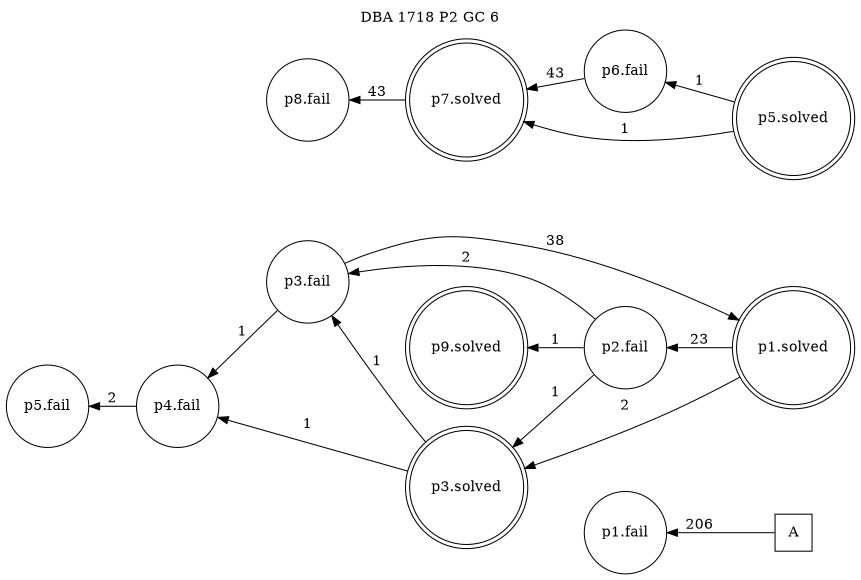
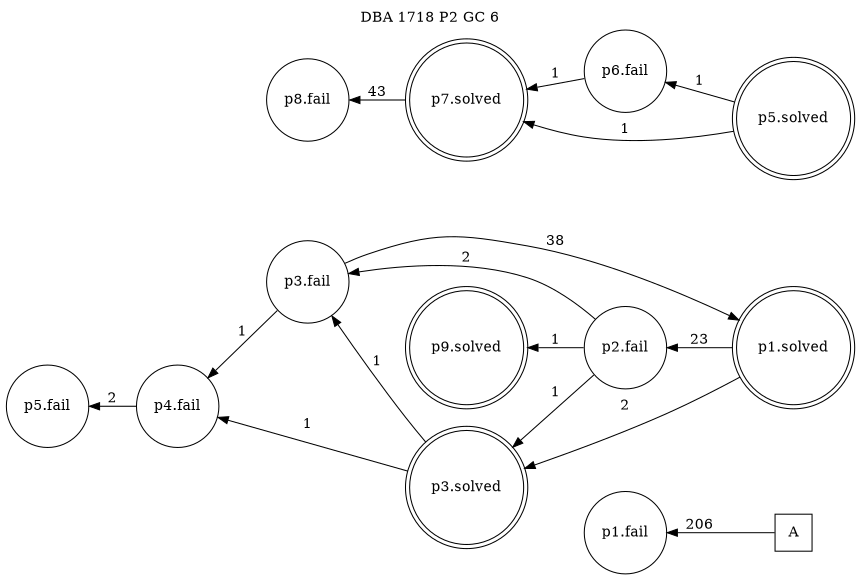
edge "p6.fail" -> "p7.solved": label "43" -> "1"
